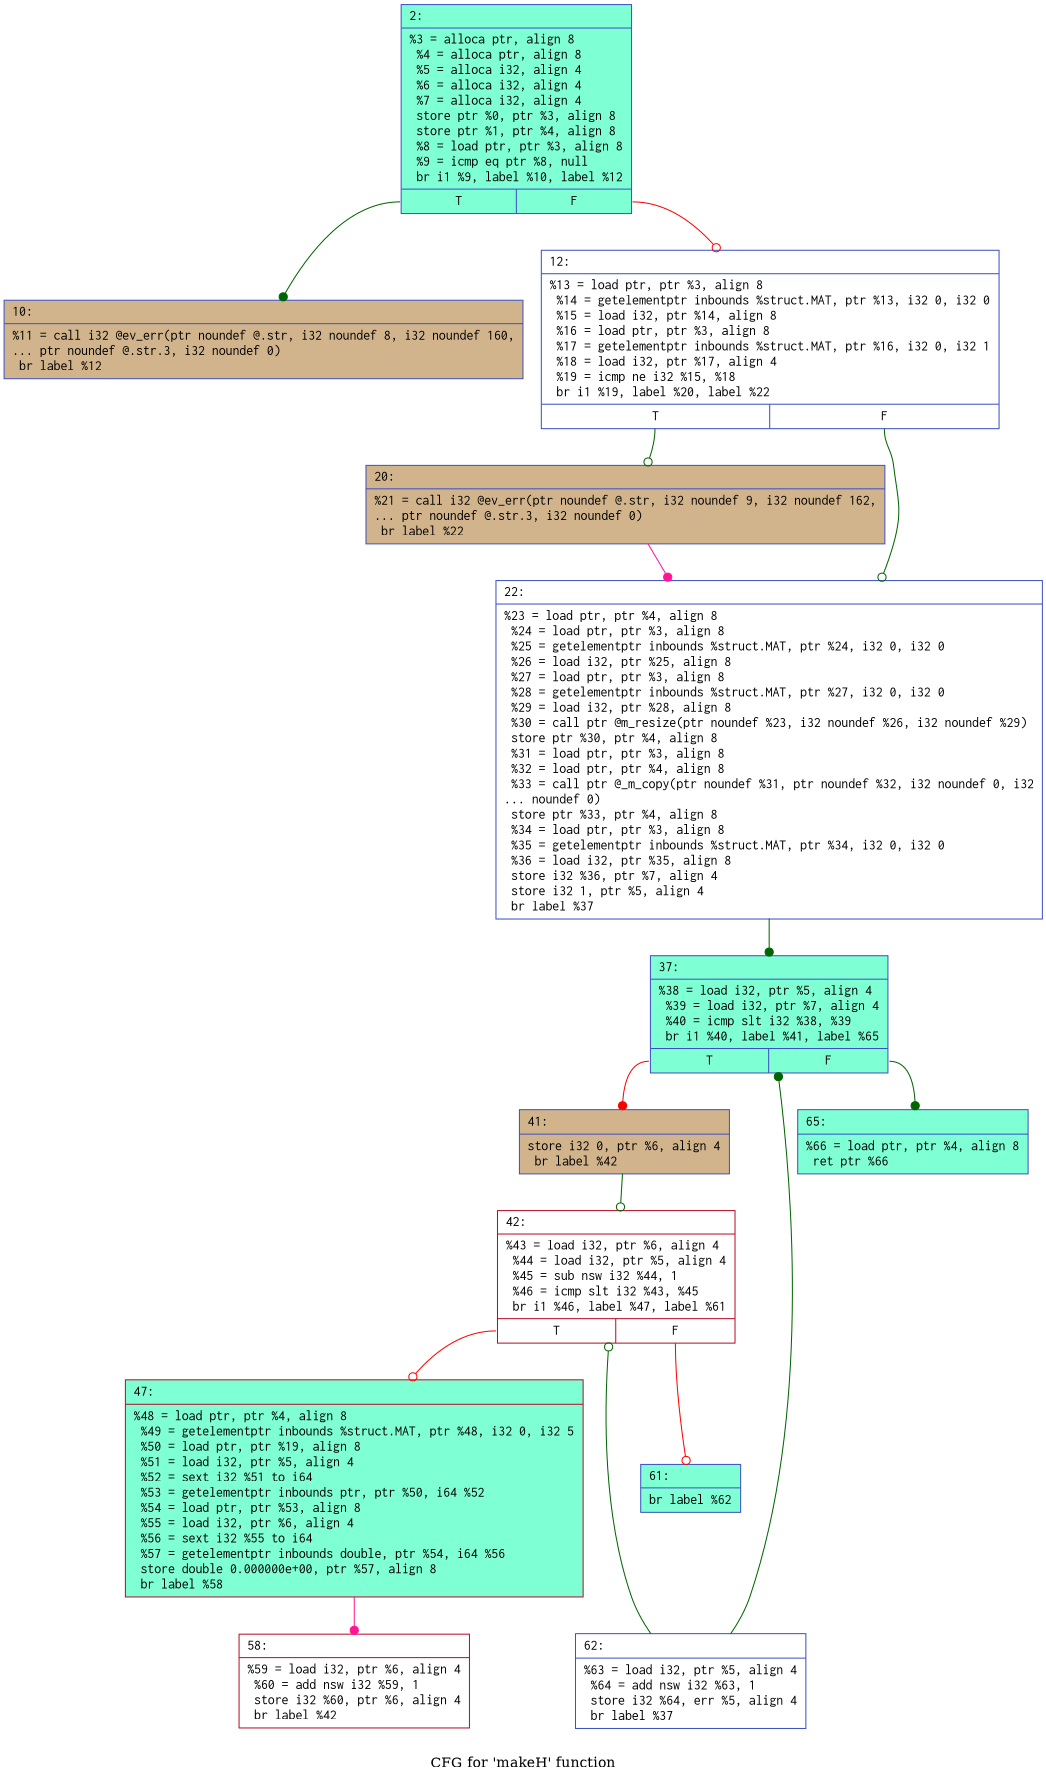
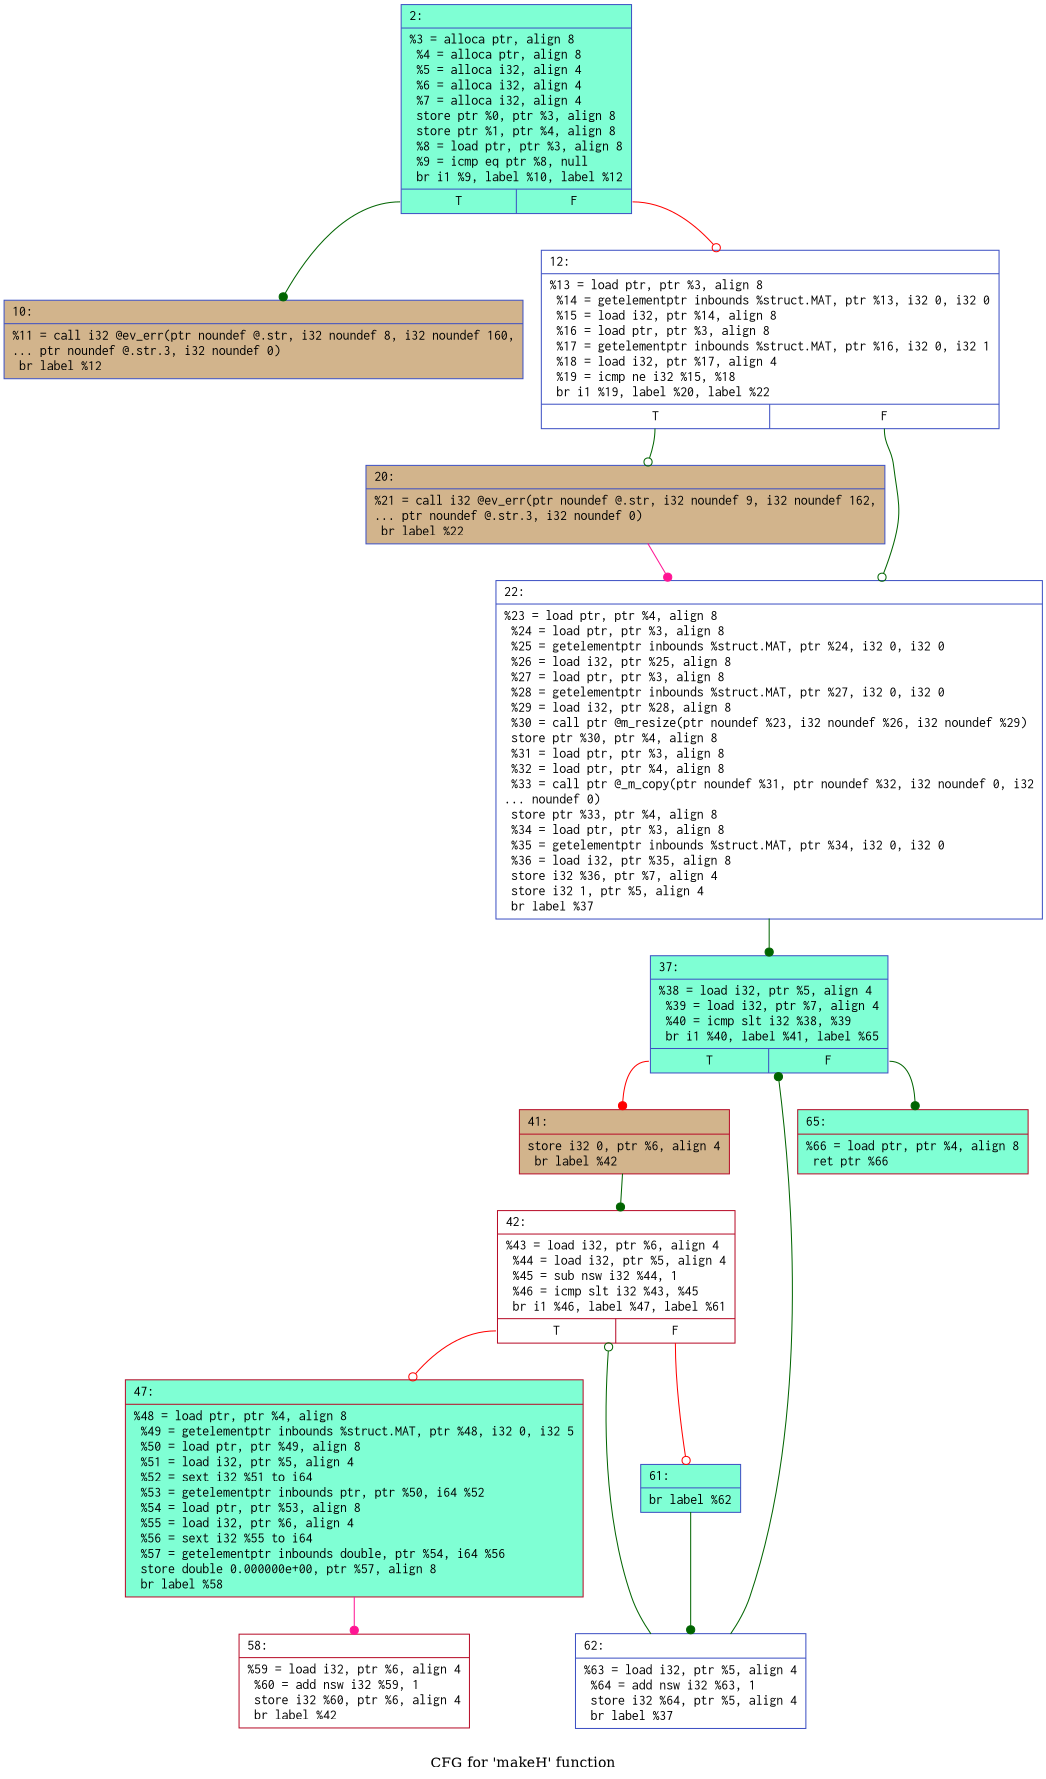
node "41:": color #3d50c3ff -> #b70d28ff
node "65:": color #3d50c3ff -> #b70d28ff
edge "41:" -> "42:": arrowhead odot -> dot
node "47:": text "%50 = load ptr, ptr %19, align 8" -> "%50 = load ptr, ptr %49, align 8"
edge "61:" -> "62:": added
node "62:": text "store i32 %64, err %5, align 4" -> "store i32 %64, ptr %5, align 4"
